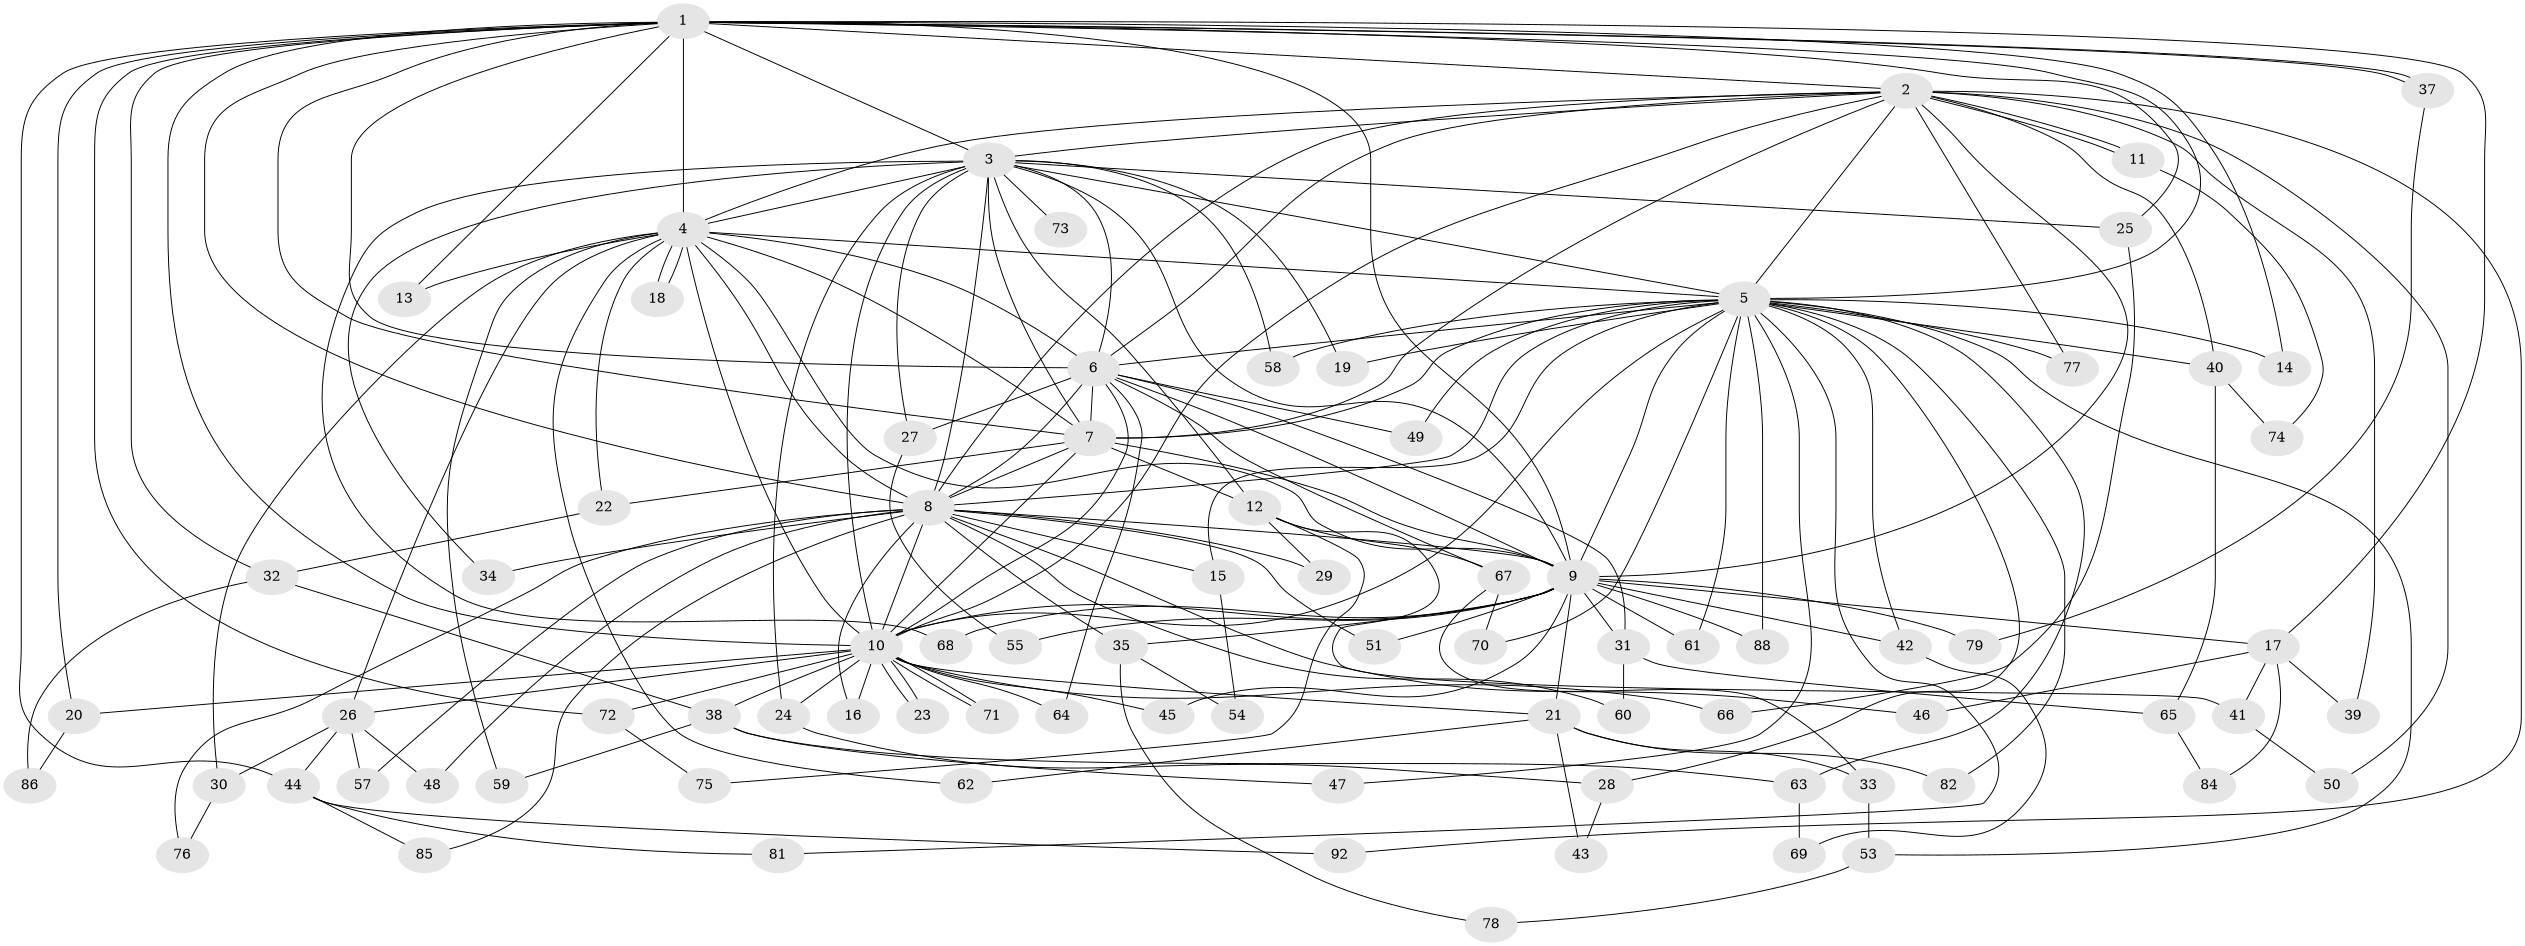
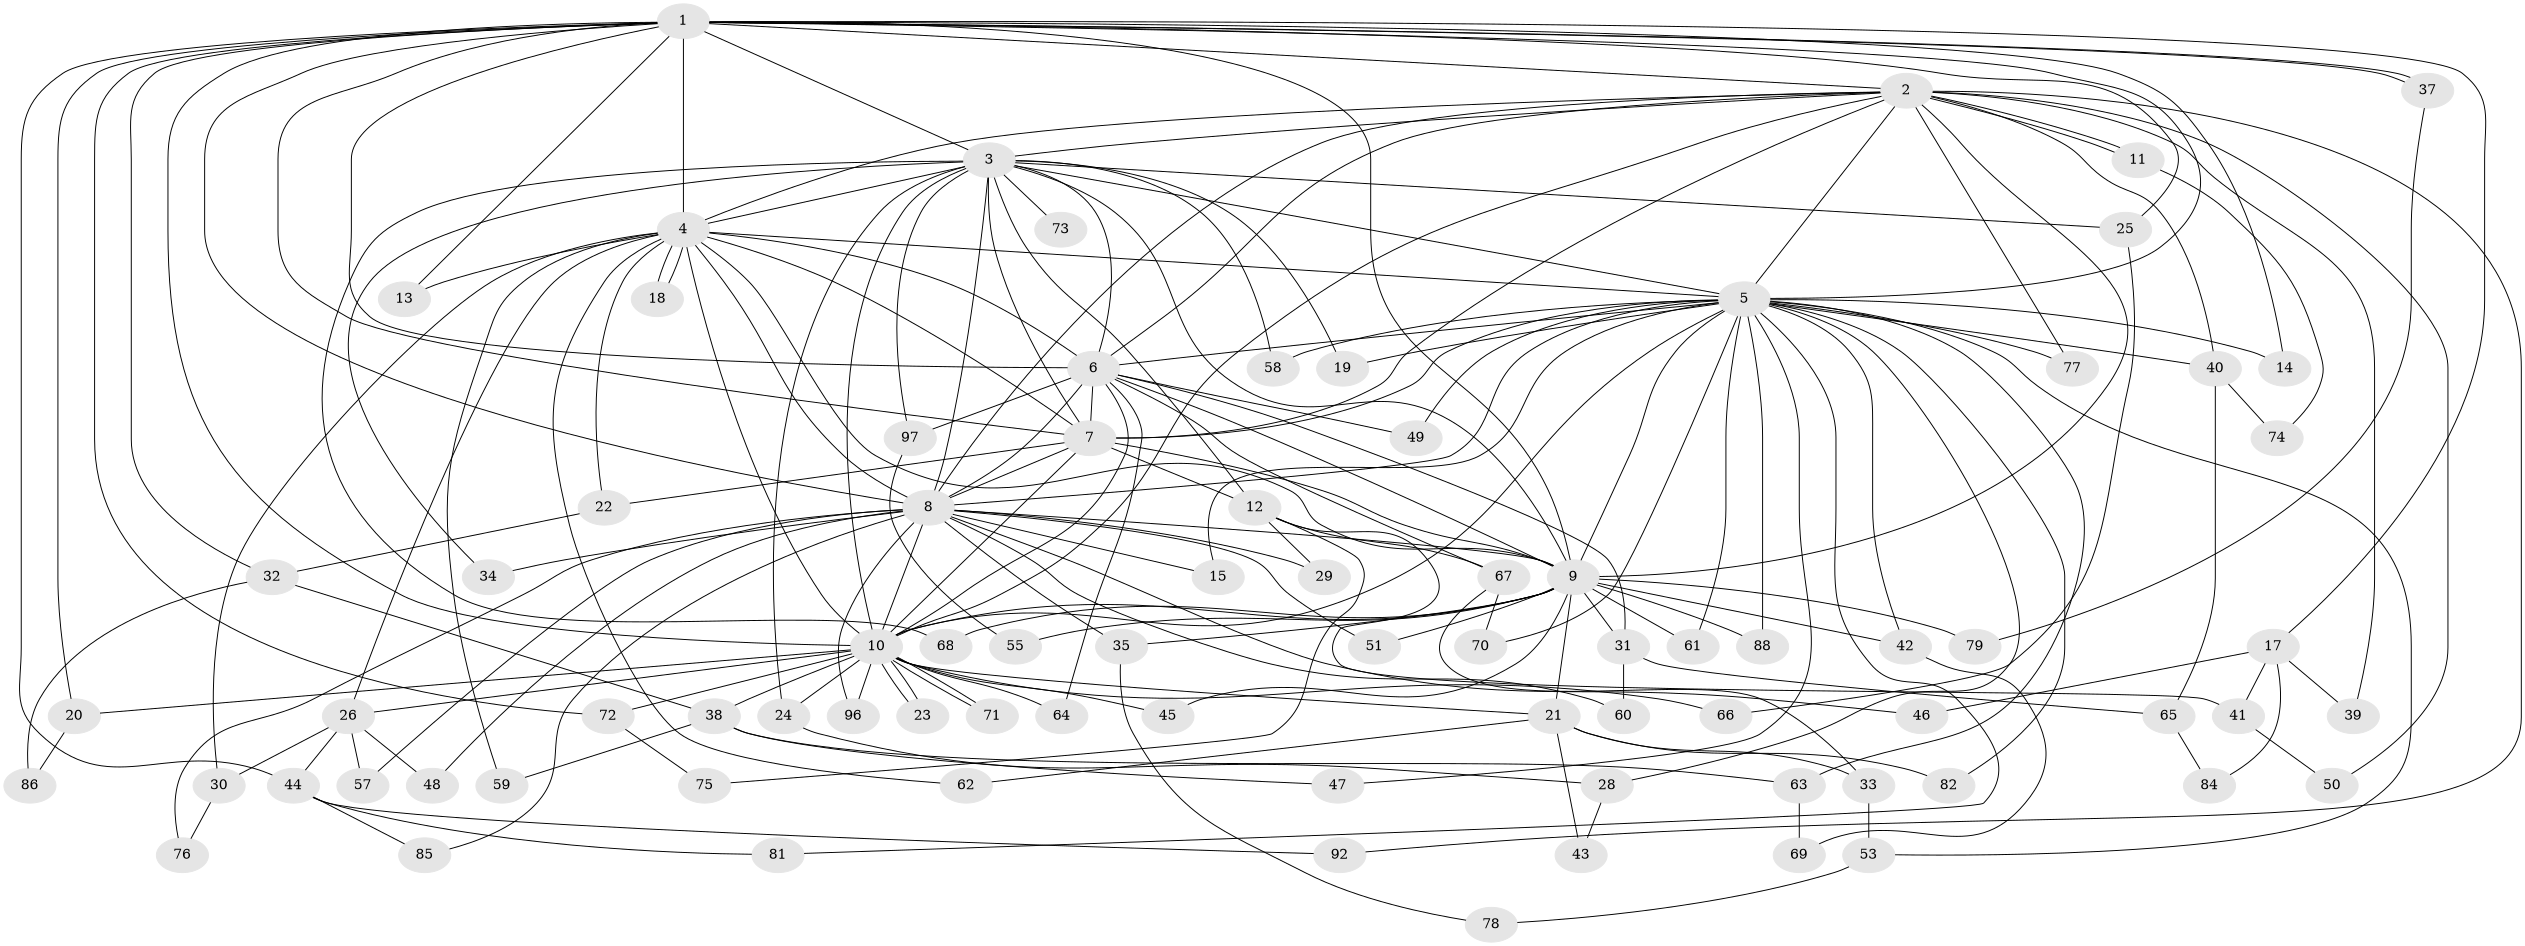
node "27": label "27" -> "97"
edge "9" -- "17": removed
node "16": label "16" -> "96"
node "54": removed
